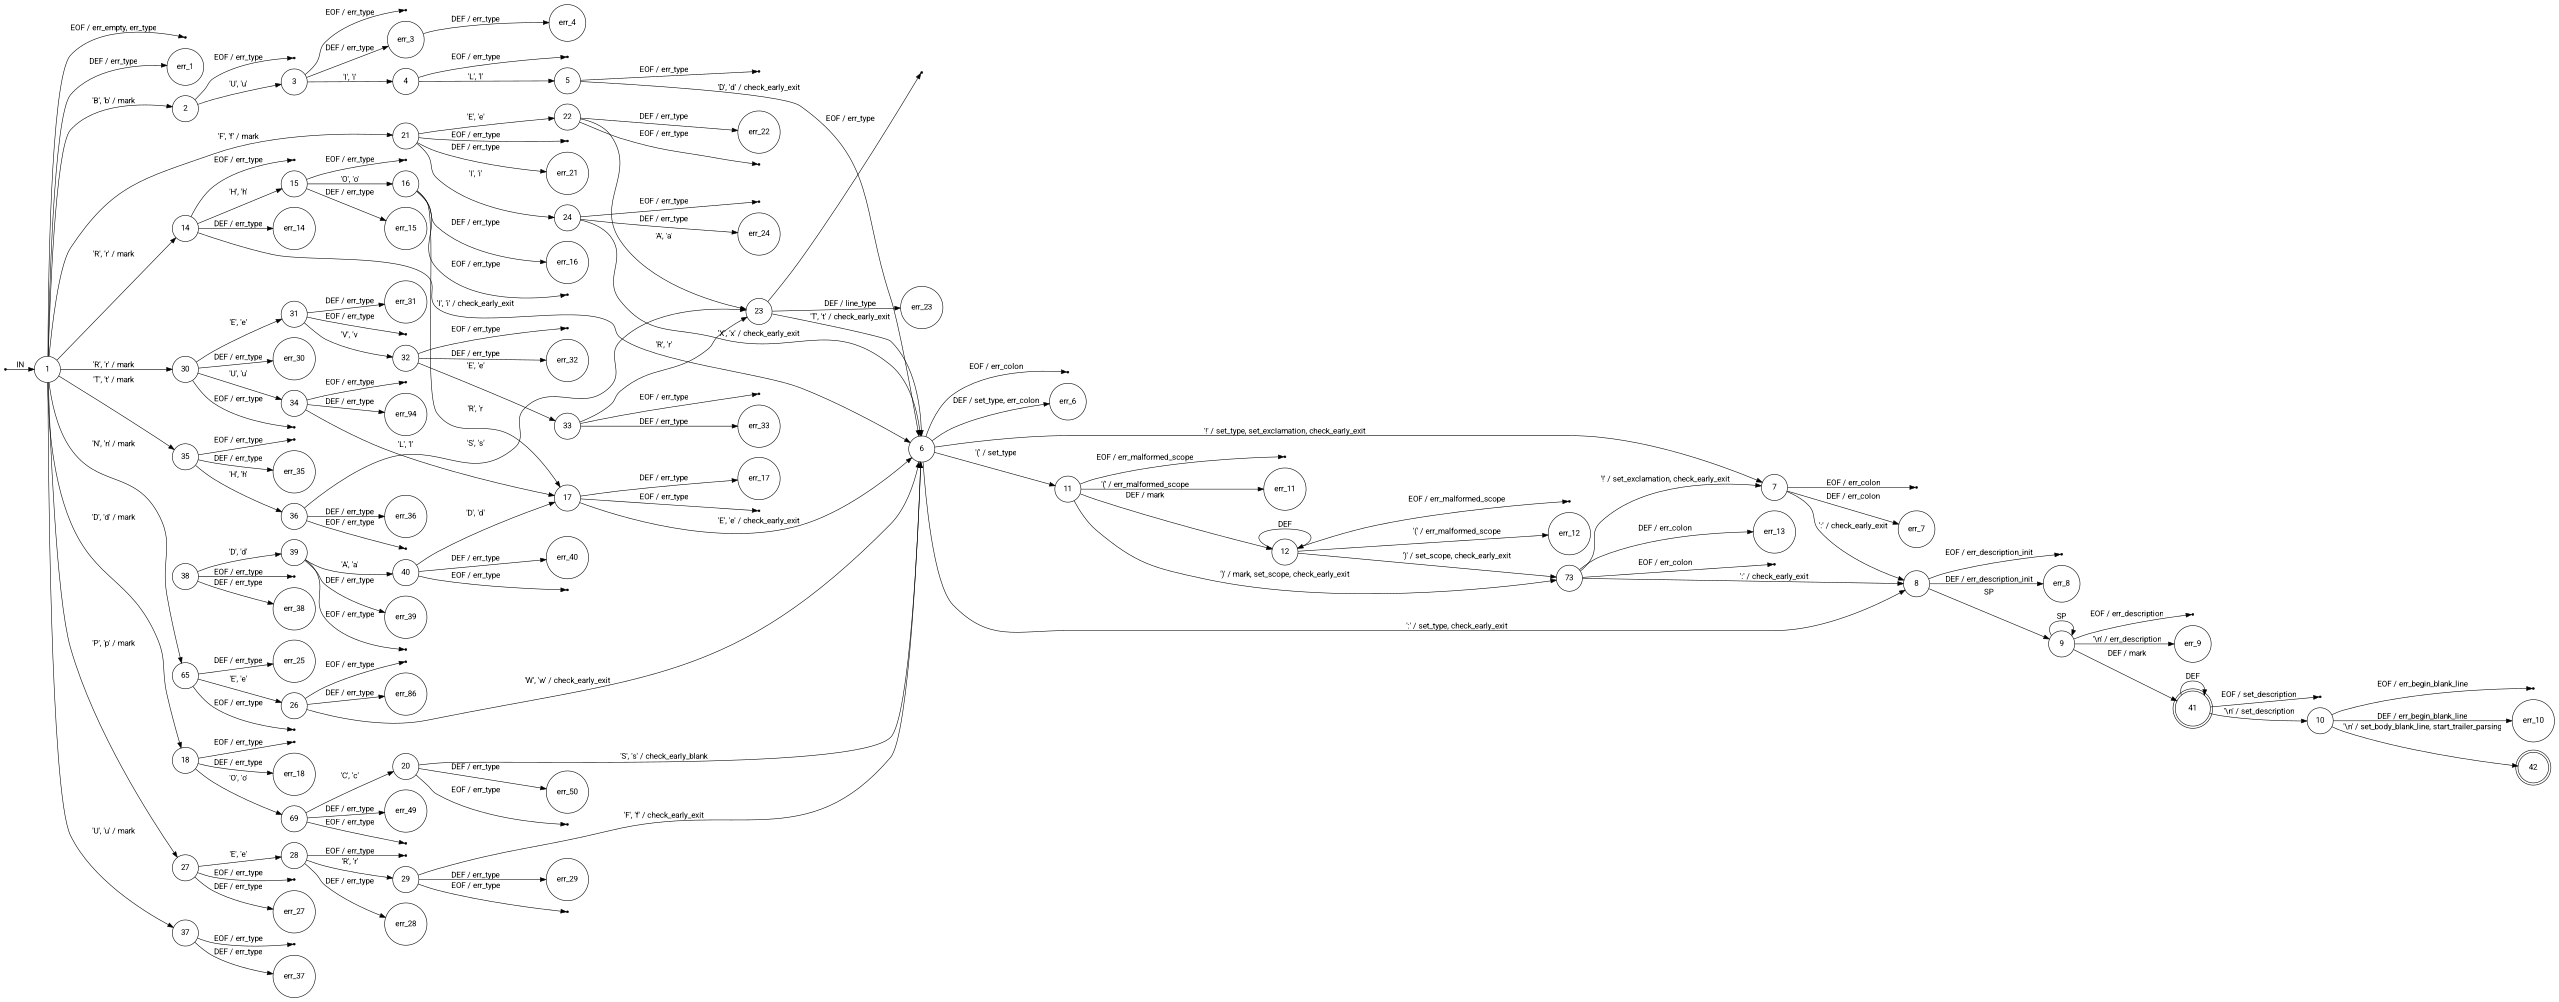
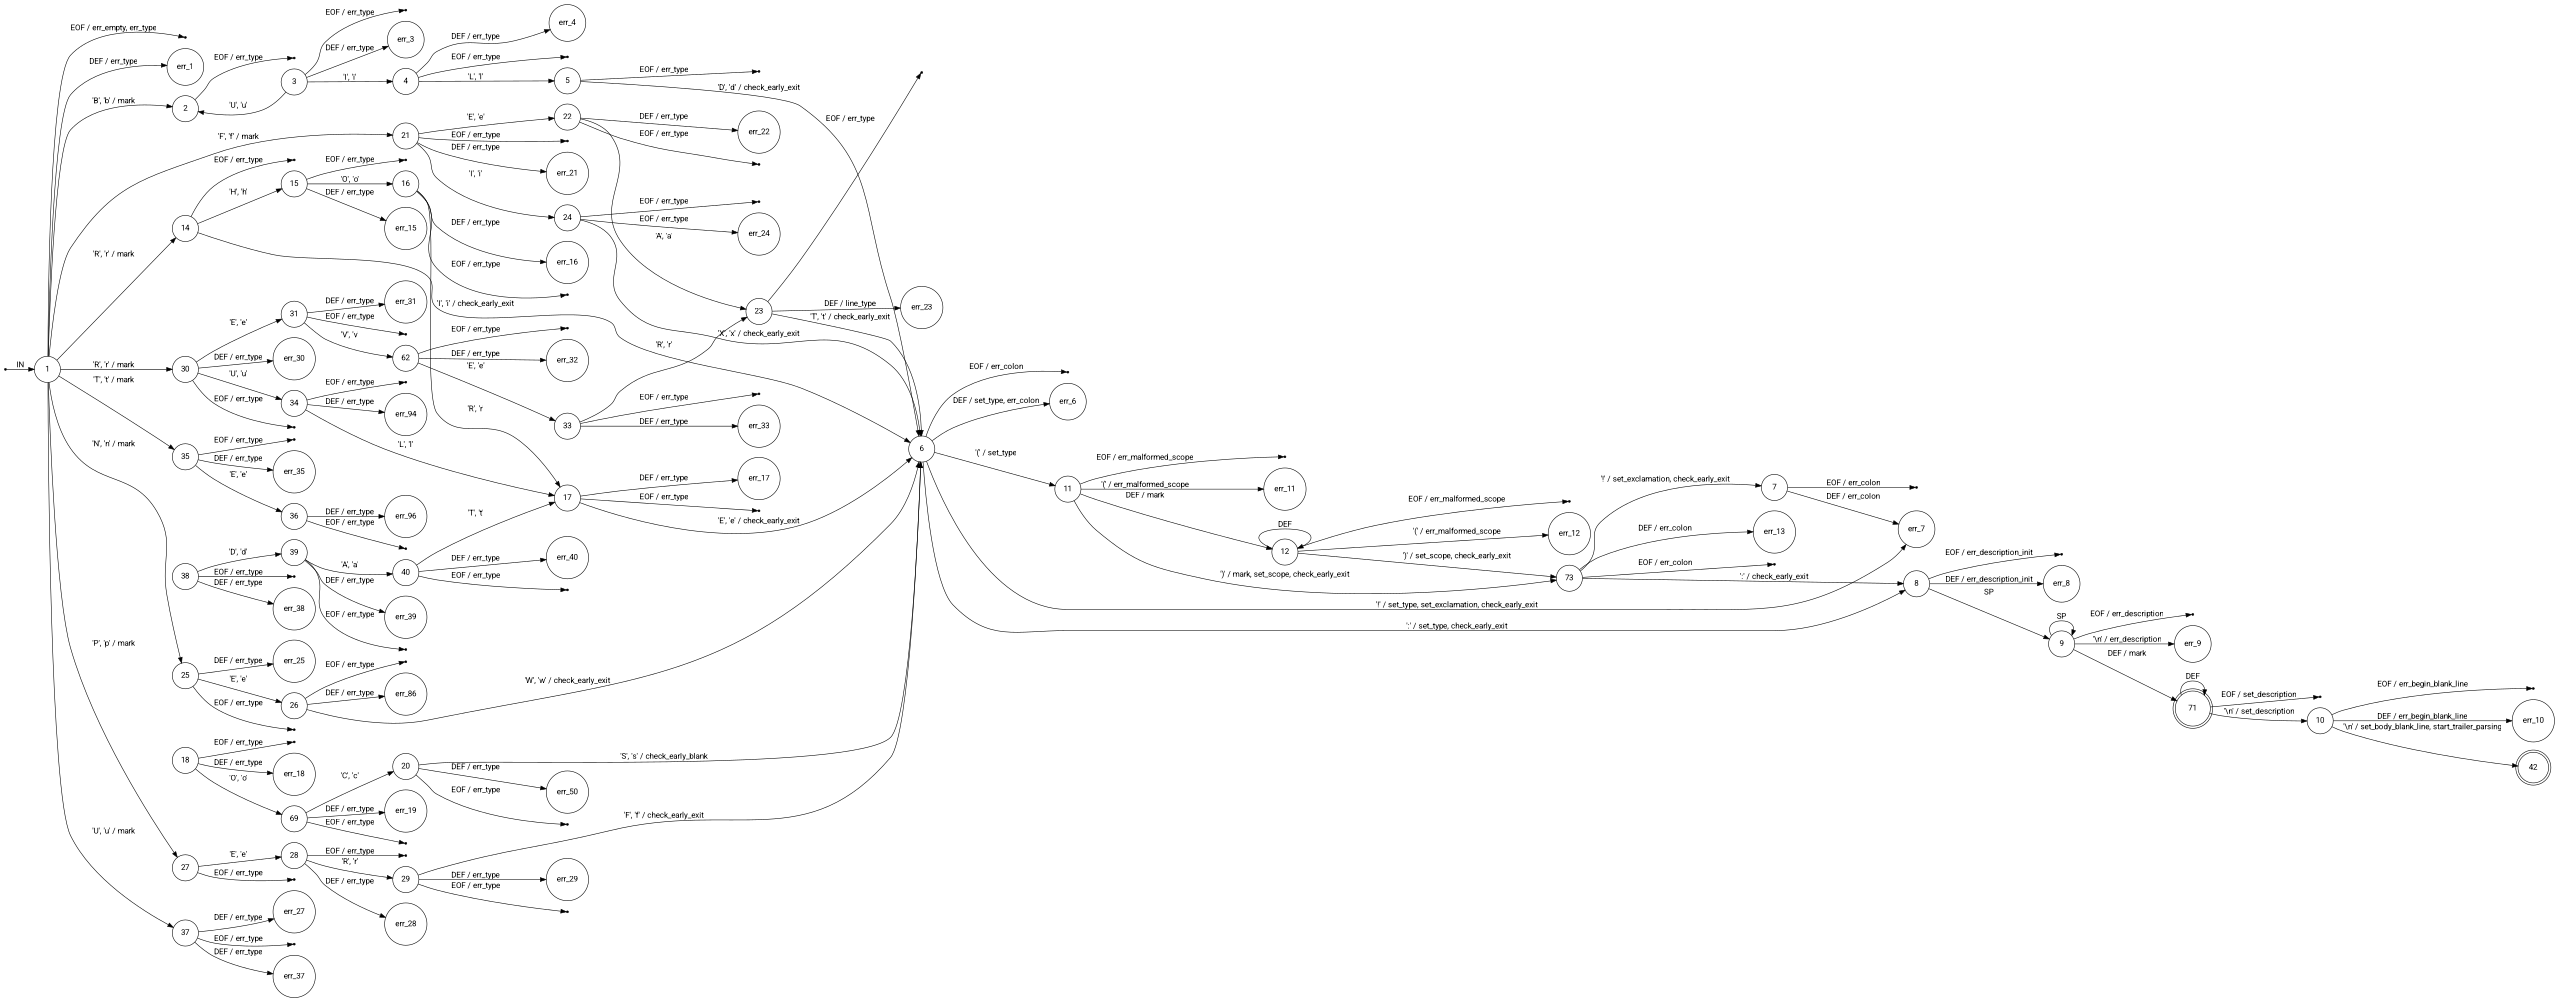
edge "err_3" -> "err_4": now "4" -> "err_4"
edge "2" -> "3": reversed
edge "24" -> "err_24": label "DEF / err_type" -> "EOF / err_type"
node "err_14": removed
node "32": label "32" -> "62"
edge "36" -> "23": removed, label "'S', 's'"
edge "6" -> "7": now "6" -> "err_7"
edge "35" -> "36": label "'H', 'h'" -> "'E', 'e'"
edge "40" -> "17": label "'D', 'd'" -> "'T', 't'"
node "err_36": label "err_36" -> "err_96"
edge "7" -> "8": removed, label "':' / check_early_exit"
edge "1" -> "18": removed, label "'D', 'd' / mark"
node "65": label "65" -> "25"
node "41": label "41" -> "71"
node "err_49": label "err_49" -> "err_19"
edge "27" -> "err_27": now "37" -> "err_27"
